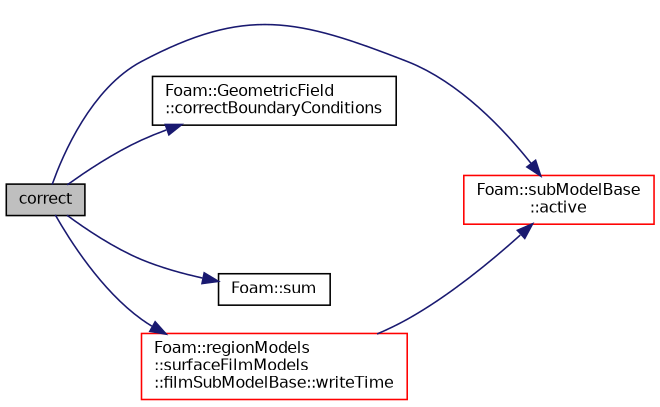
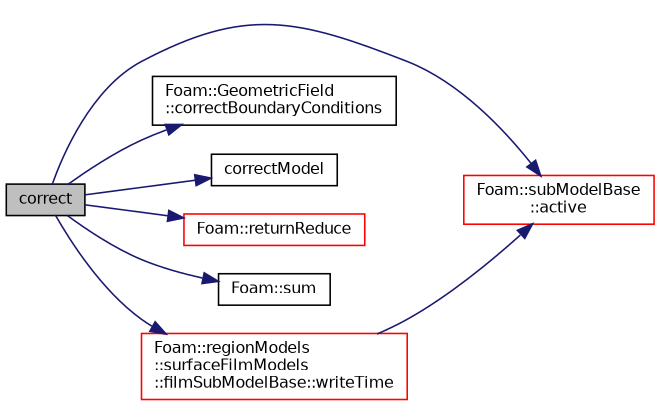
node "correctModel": added
node "Foam::returnReduce": added
